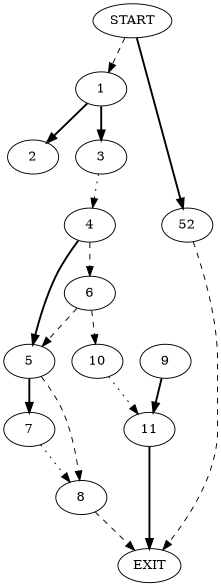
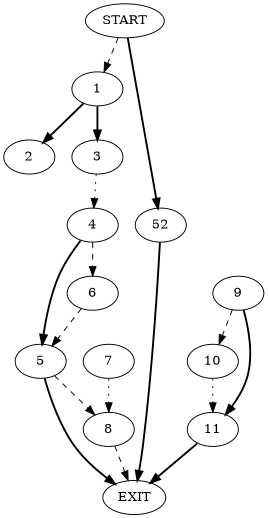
edge "6" -> "10": now "9" -> "10"
edge "5" -> "7": now "5" -> "EXIT"
edge "52" -> "EXIT": style dashed -> bold
